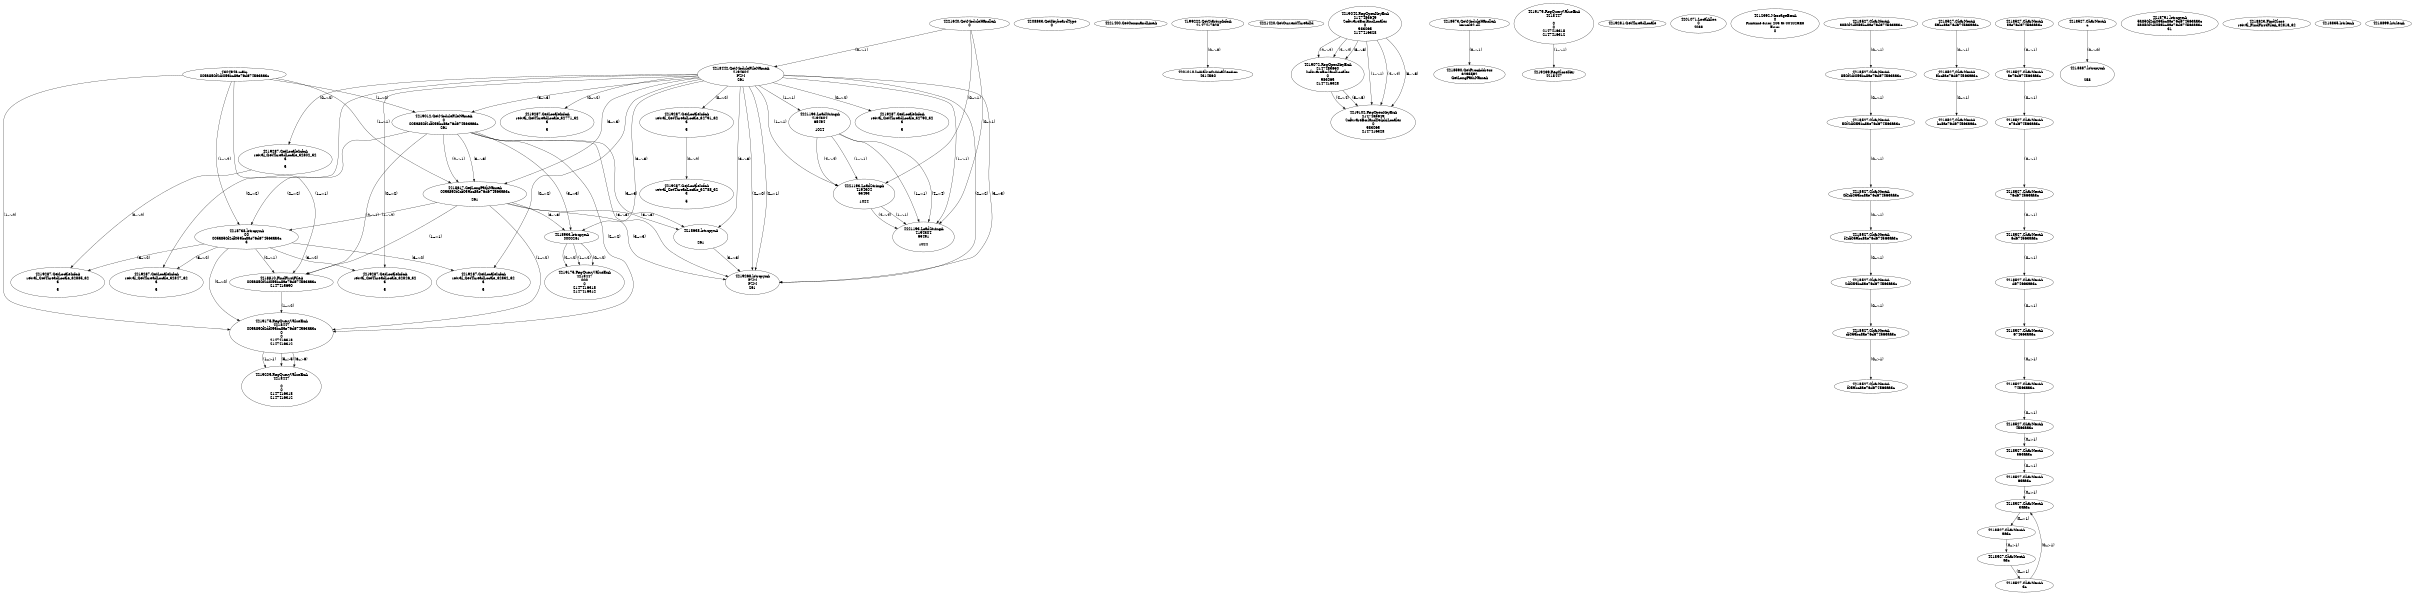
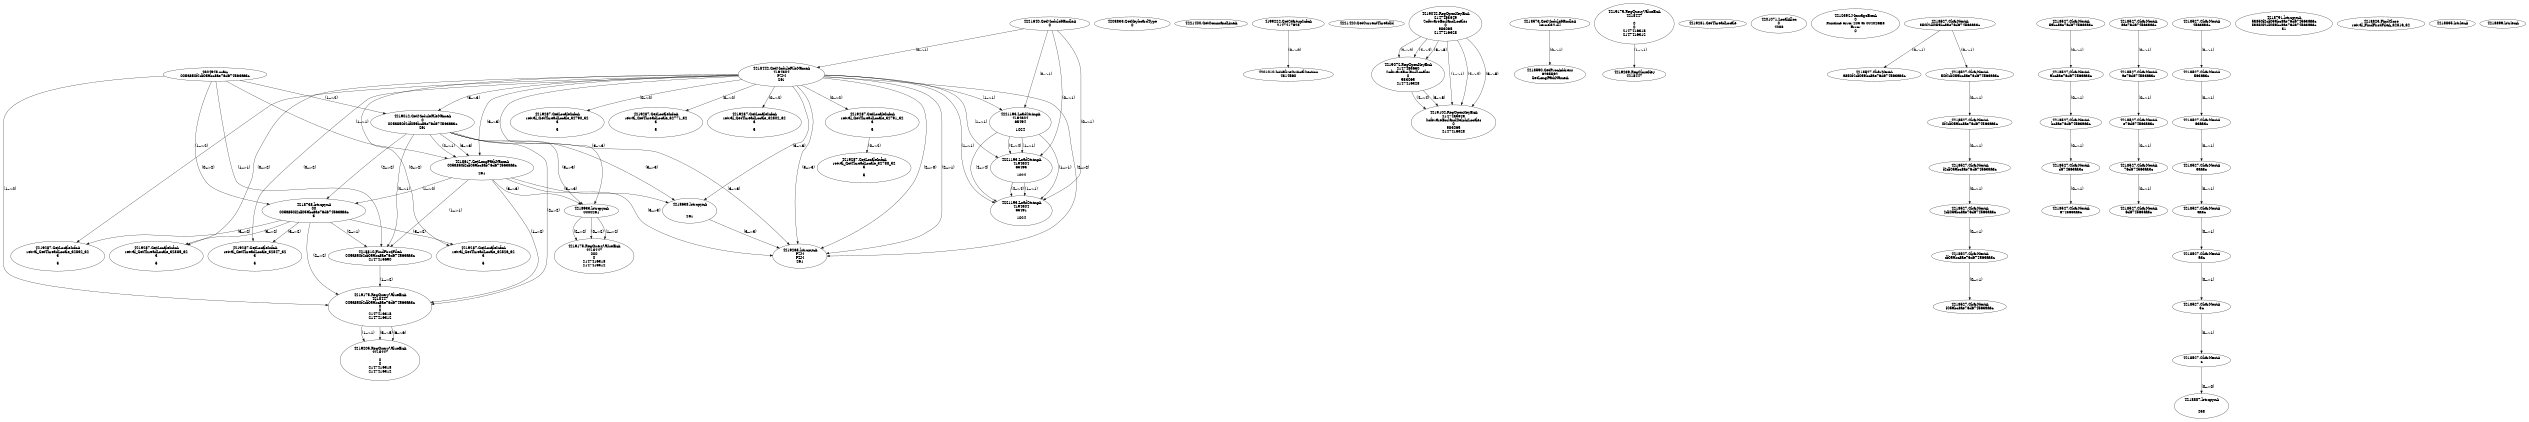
edge "4218527.CharNextA a850f2df059bc8ae76d674563aa3c" -> "4218527.CharNextA 850f2df059bc8ae76d674563aa3c": reversed
edge "4221640.GetModuleHandleA 0" -> "4221193.LoadStringA 4194304 65494 1024": added, label "(0-->1)"
edge "4219287.GetLocaleInfoA retval_GetThreadLocale_32802_32 3 5" -> "4219287.GetLocaleInfoA retval_GetThreadLocale_32885_32 3 5": now "4218442.GetModuleFileNameA 4194304 PZM 261" -> "4219287.GetLocaleInfoA retval_GetThreadLocale_32885_32 3 5"
edge "4218527.CharNextA 6d674563aa3c" -> "4218527.CharNextA d674663aa3c": now "4218527.CharNextA bc8ae76d674563aa3c" -> "4218527.CharNextA d674663aa3c"
node "4218527.CharNextA 74563aa3c": removed
edge "4218527.CharNextA 3c" -> "4218527.CharNextA 3aa3c": now "4218527.CharNextA 3c" -> "4218527.CharNextA c"
